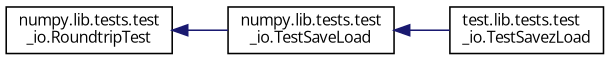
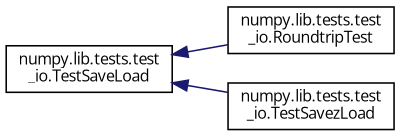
edge "numpy.lib.tests.test _io.TestSaveLoad" -> "numpy.lib.tests.test _io.RoundtripTest": reversed
node "test.lib.tests.test _io.TestSavezLoad": label "test.lib.tests.test _io.TestSavezLoad" -> "numpy.lib.tests.test _io.TestSavezLoad"
